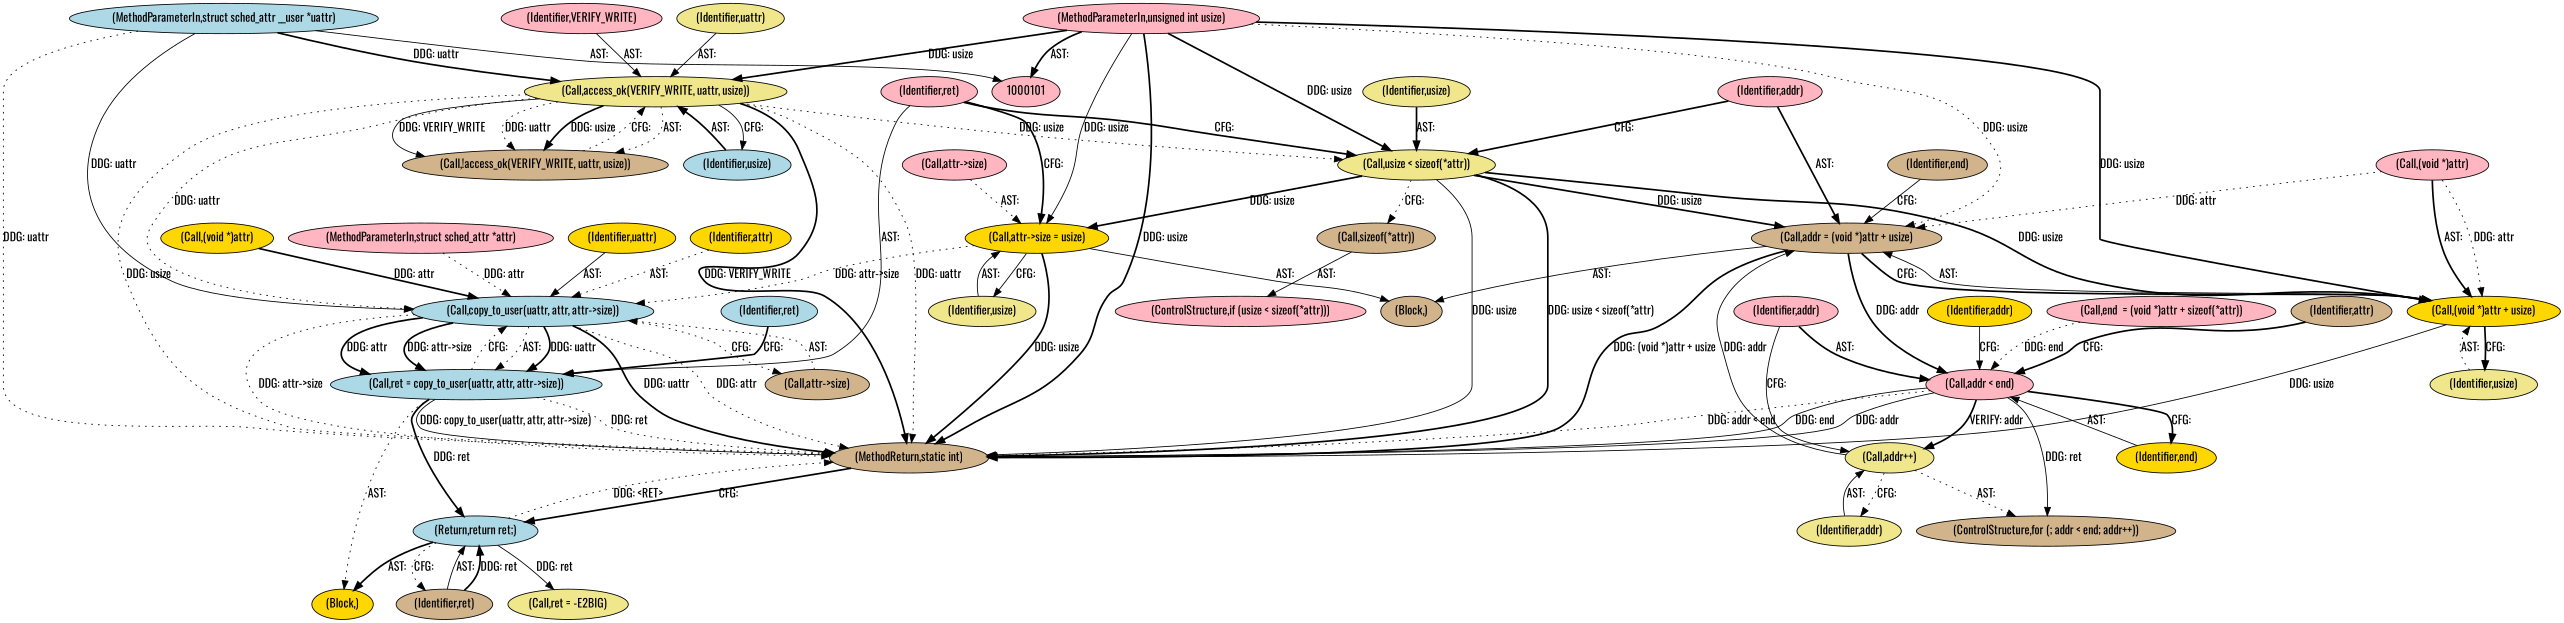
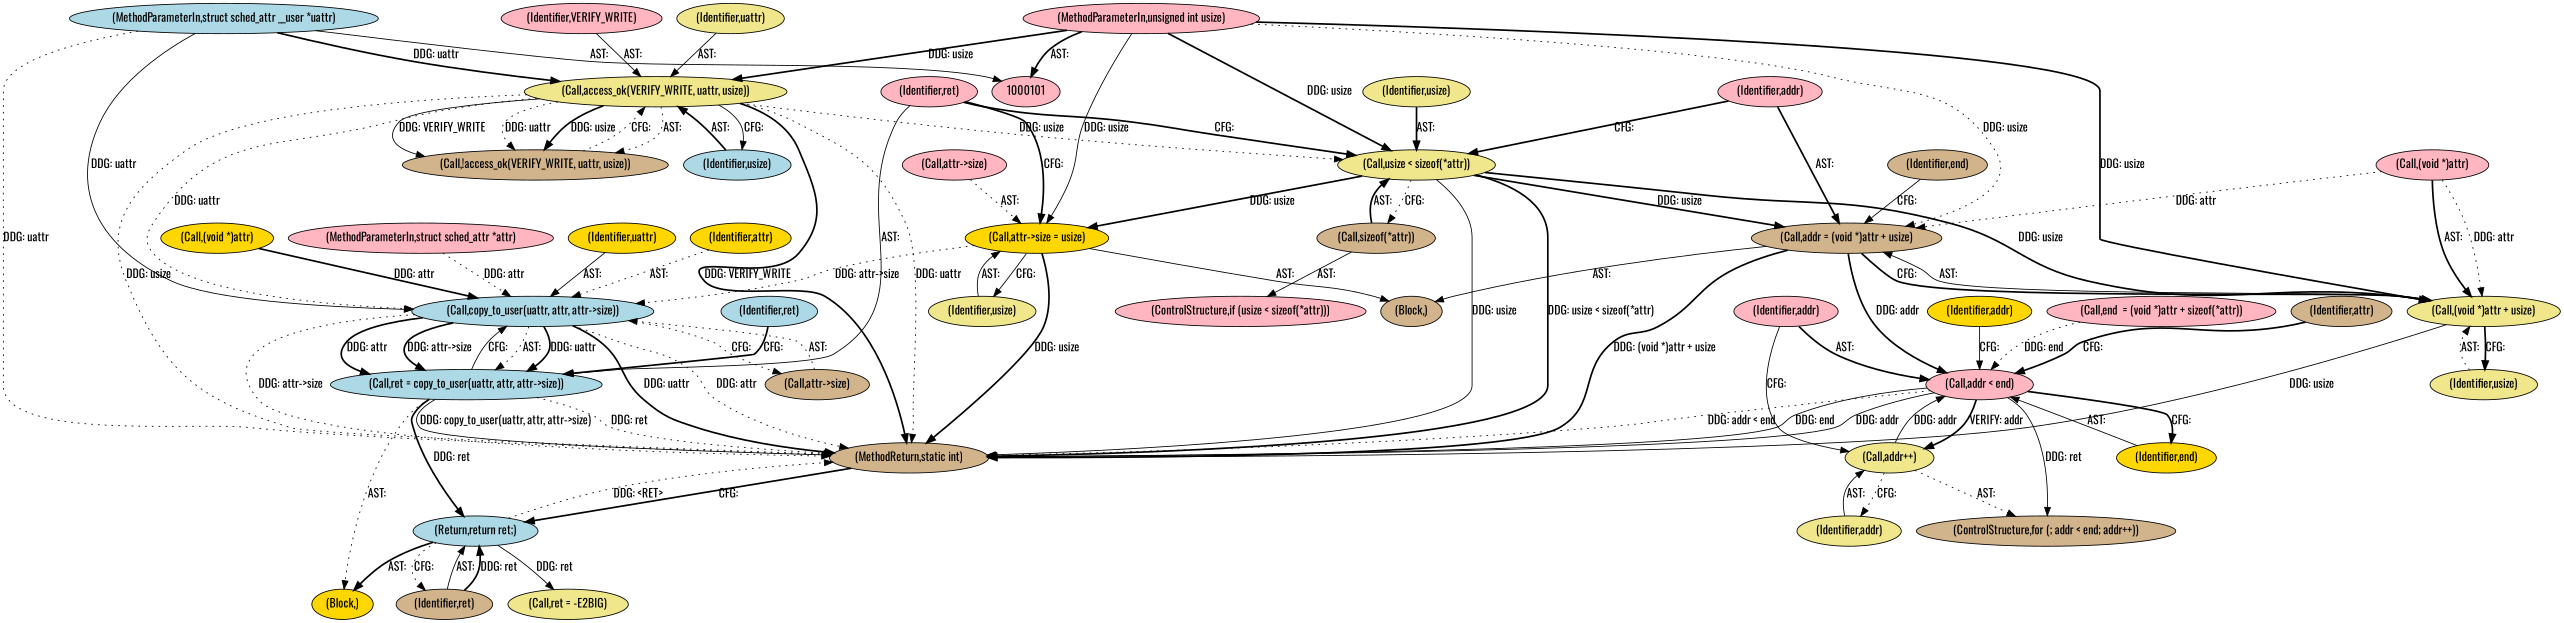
edge "(Call,sizeof(*attr))" -> "(Call,usize < sizeof(*attr))": added, label "AST:"
edge "(MethodParameterIn,unsigned int usize)" -> "(MethodReturn,static int)": removed, label "DDG: usize"
node "(Call,(void *)attr + usize)": fillcolor gold -> khaki
edge "(Call,ret = copy_to_user(uattr, attr, attr->size))" -> "(Call,copy_to_user(uattr, attr, attr->size))": style dotted -> solid
edge "(Call,addr++)" -> "(Call,addr = (void *)attr + usize)": now "(Call,addr++)" -> "(Call,addr < end)"
